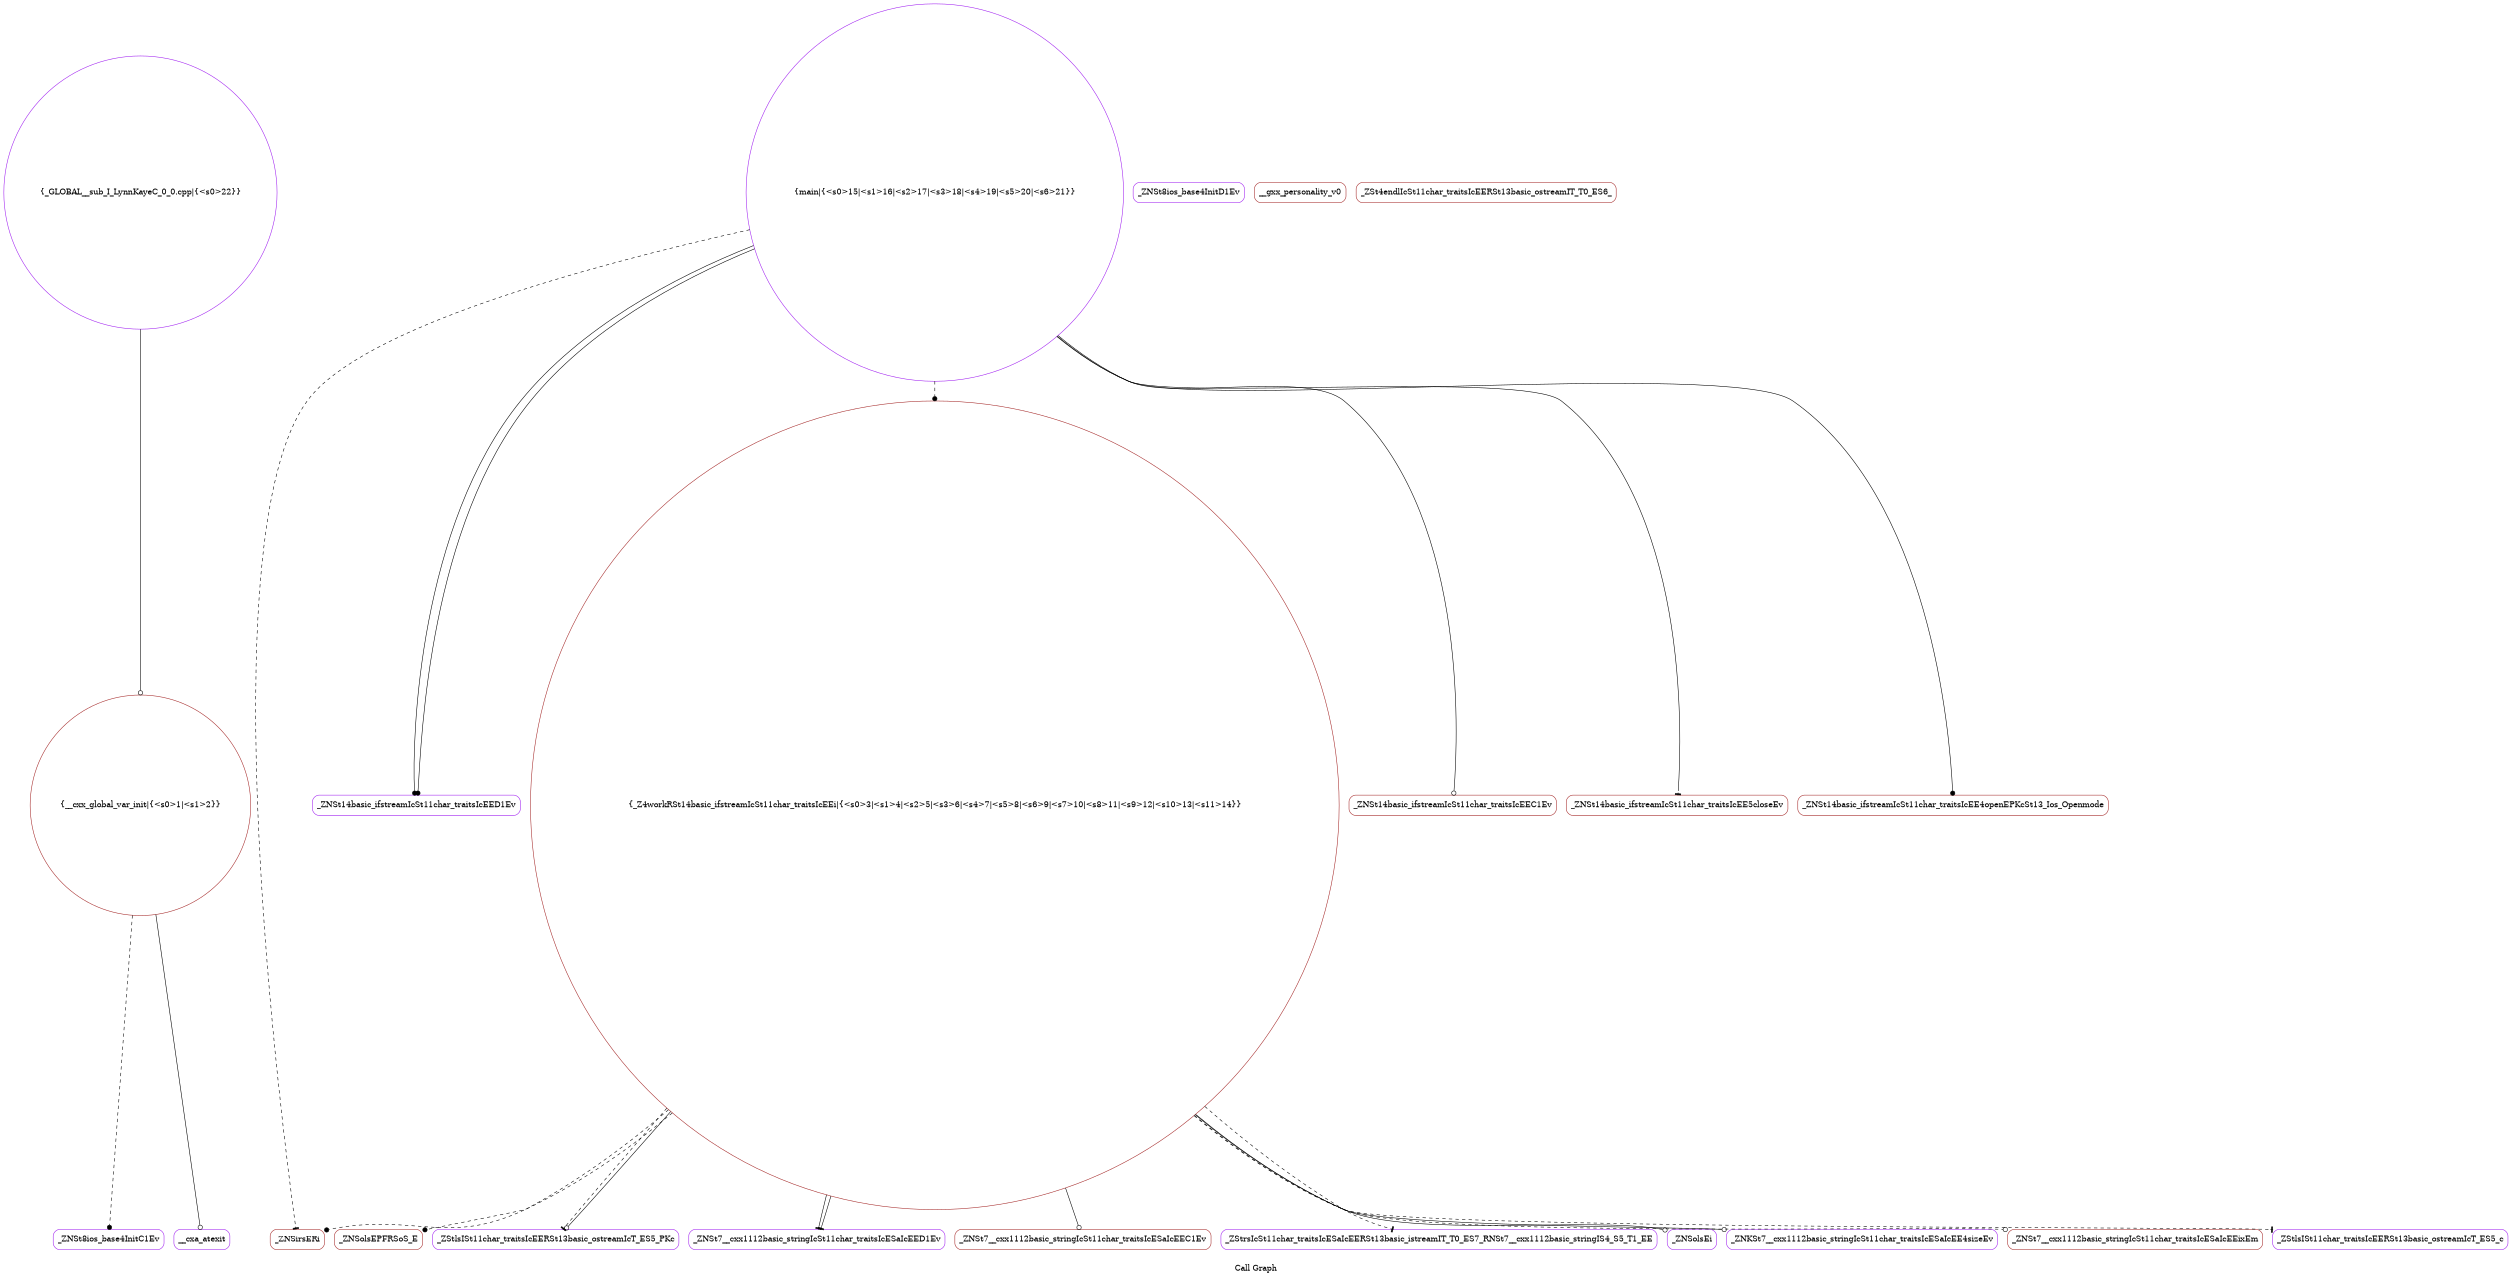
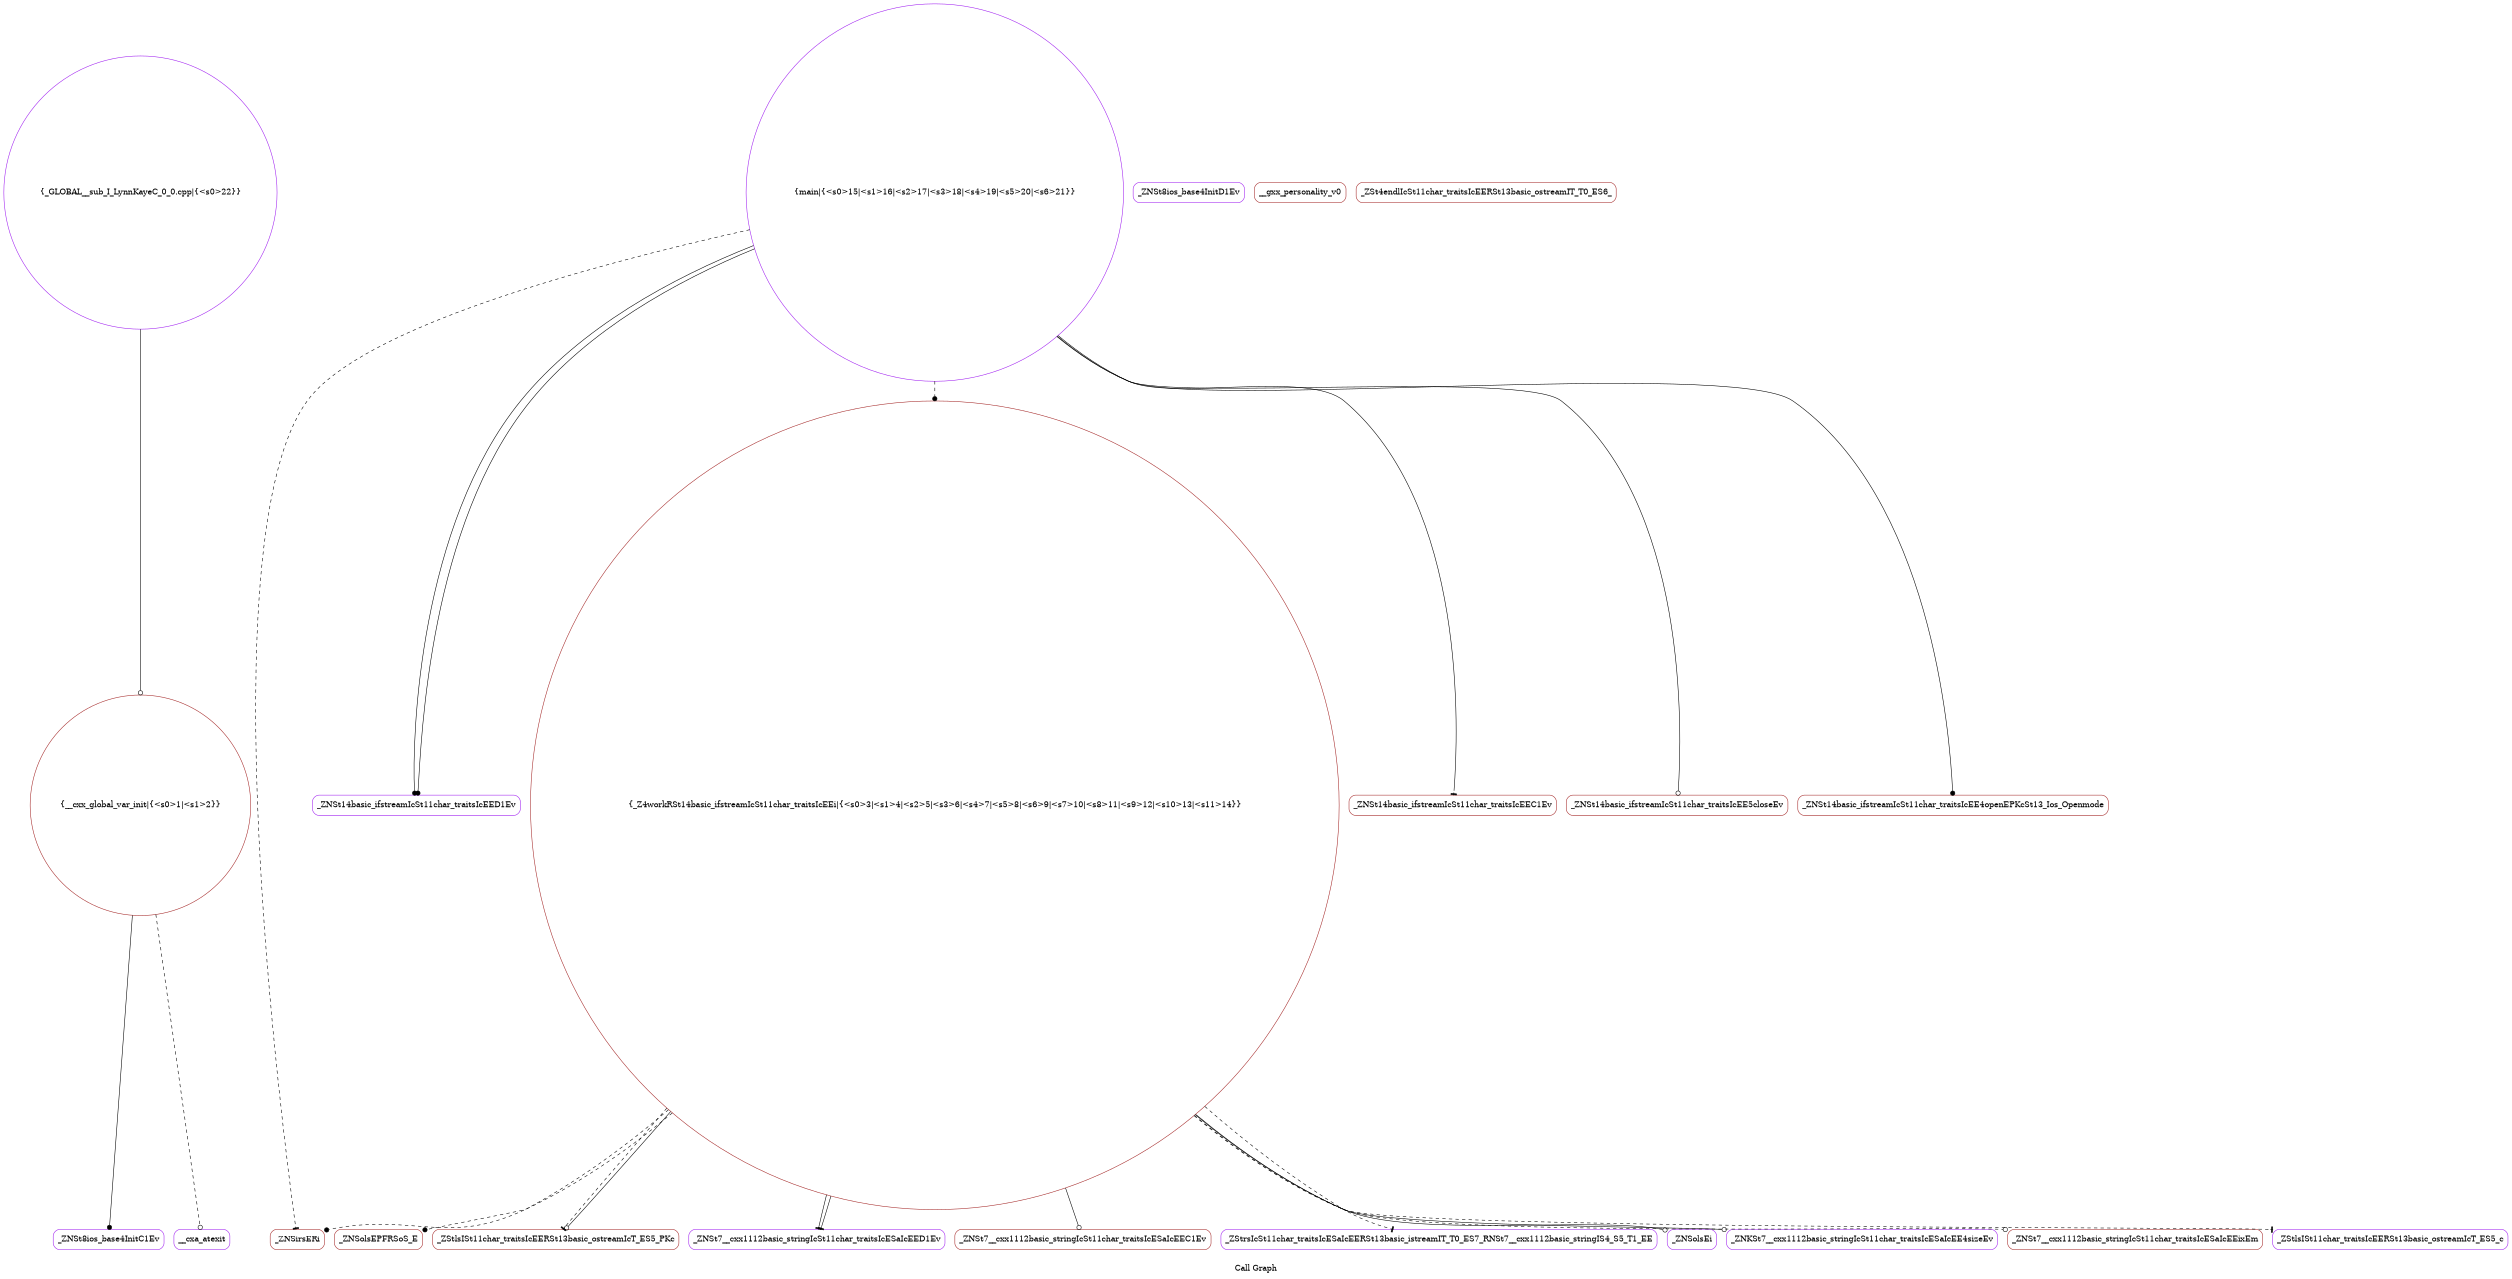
edge "{main|{<s0>15|<s1>16|<s2>17|<s3>18|<s4>19|<s5>20|<s6>21}}" -> "_ZNSt14basic_ifstreamIcSt11char_traitsIcEE5closeEv": arrowhead tee -> odot
edge "{main|{<s0>15|<s1>16|<s2>17|<s3>18|<s4>19|<s5>20|<s6>21}}" -> "_ZNSt14basic_ifstreamIcSt11char_traitsIcEEC1Ev": arrowhead odot -> tee
edge "{__cxx_global_var_init|{<s0>1|<s1>2}}" -> "_ZNSt8ios_base4InitC1Ev": style dashed -> solid
edge "{__cxx_global_var_init|{<s0>1|<s1>2}}" -> "__cxa_atexit": style solid -> dashed
node "_ZStlsISt11char_traitsIcEERSt13basic_ostreamIcT_ES5_PKc": color purple -> brown
